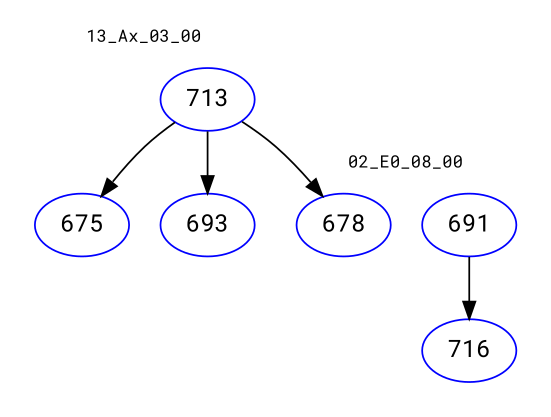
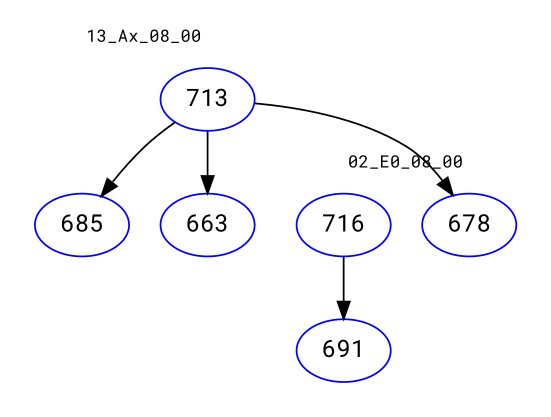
cluster "13_Ax_03_00": label "13_Ax_03_00" -> "13_Ax_08_00"
node "675": label "675" -> "685"
node "693": label "693" -> "663"
edge "691" -> "716": reversed
